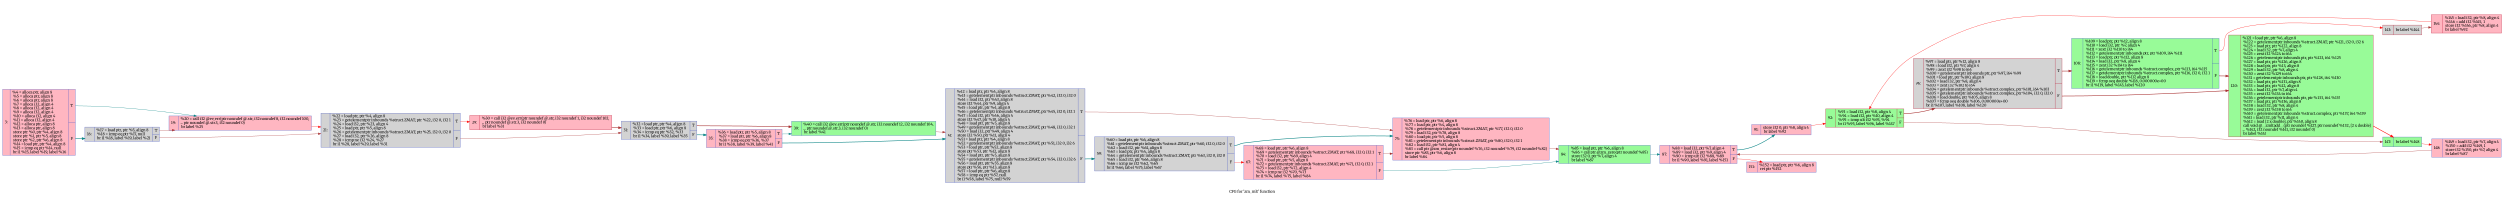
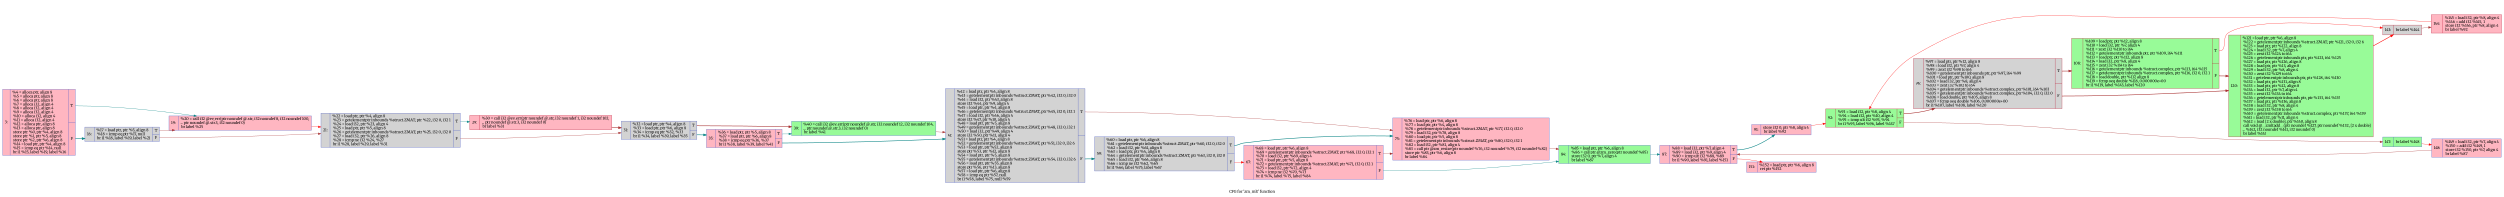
node "108:": color #3d50c3ff -> #b70d28ff
edge "21:" -> "29:": color red -> teal
edge "120:" -> "147:": now "120:" -> "143:"
